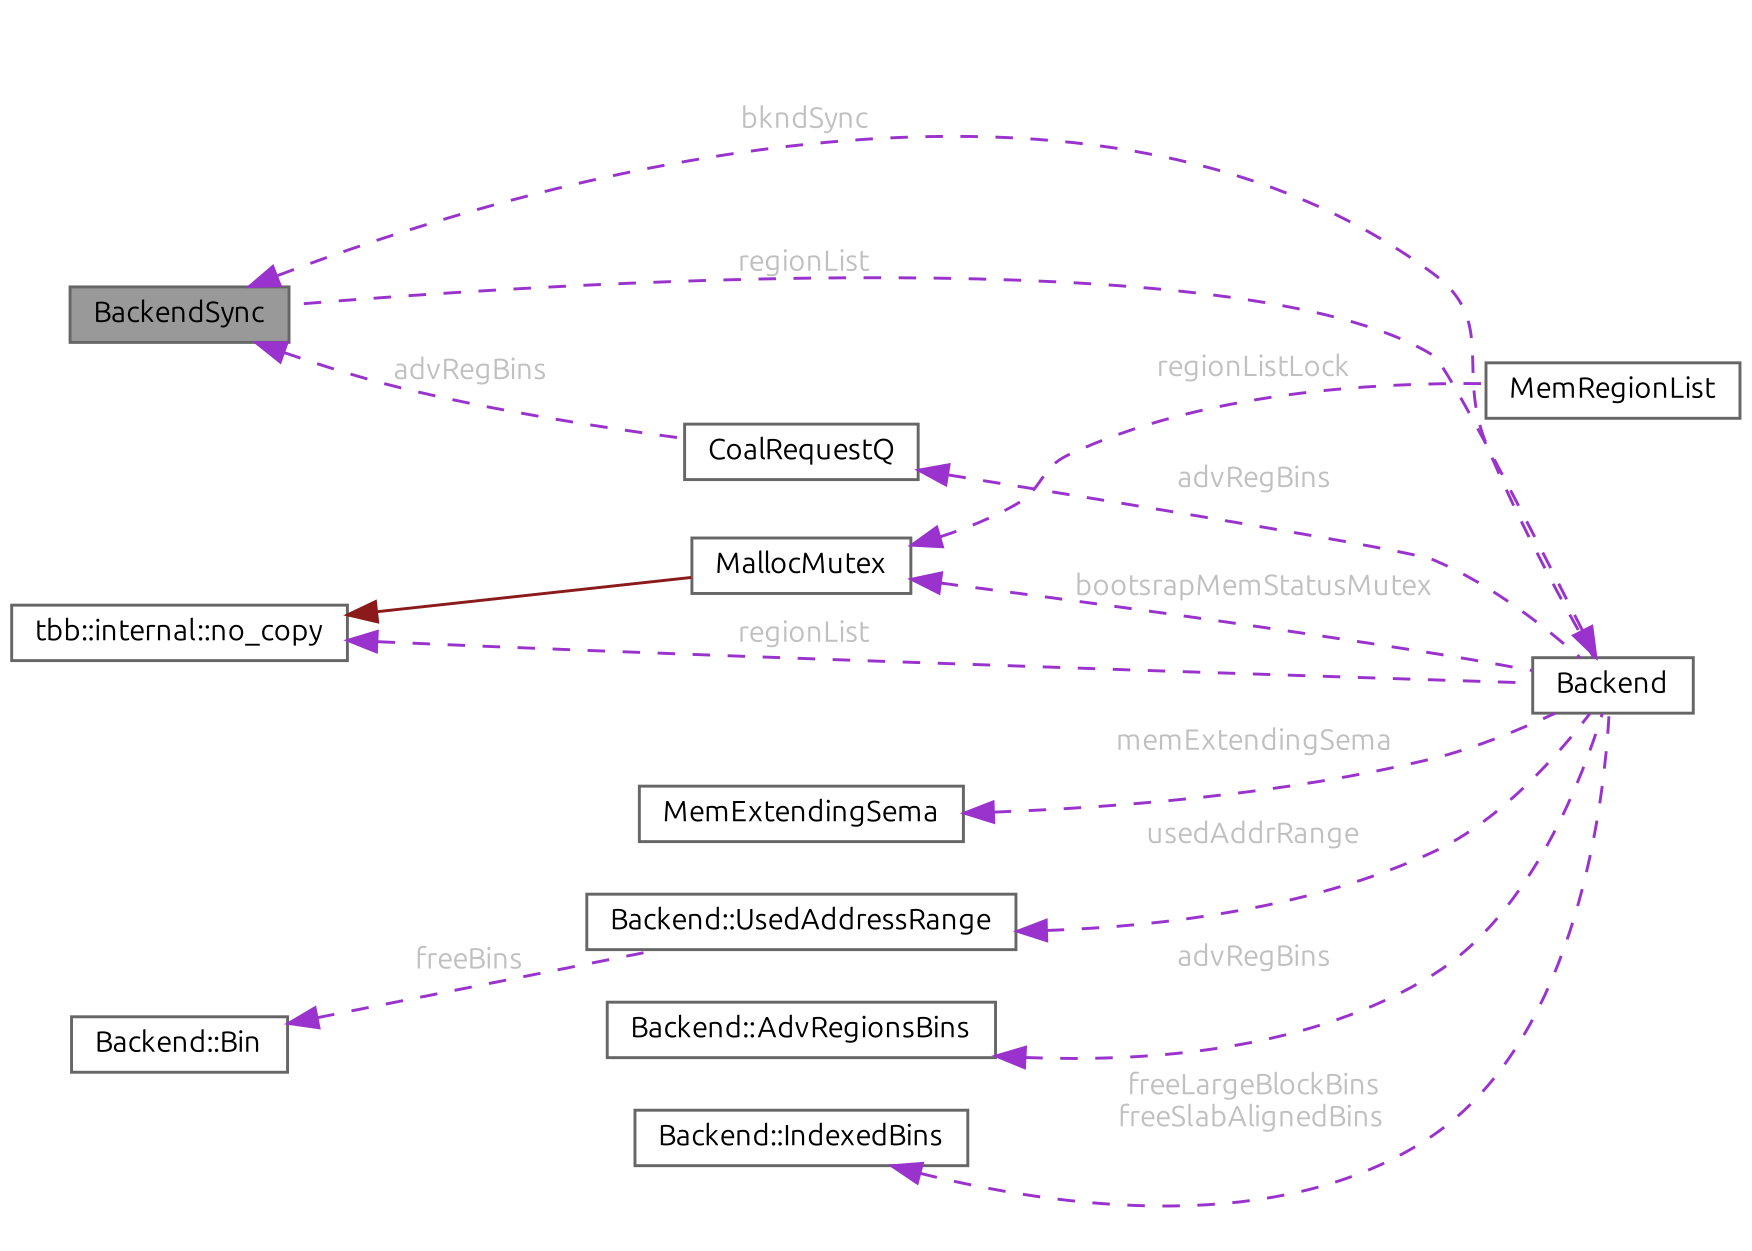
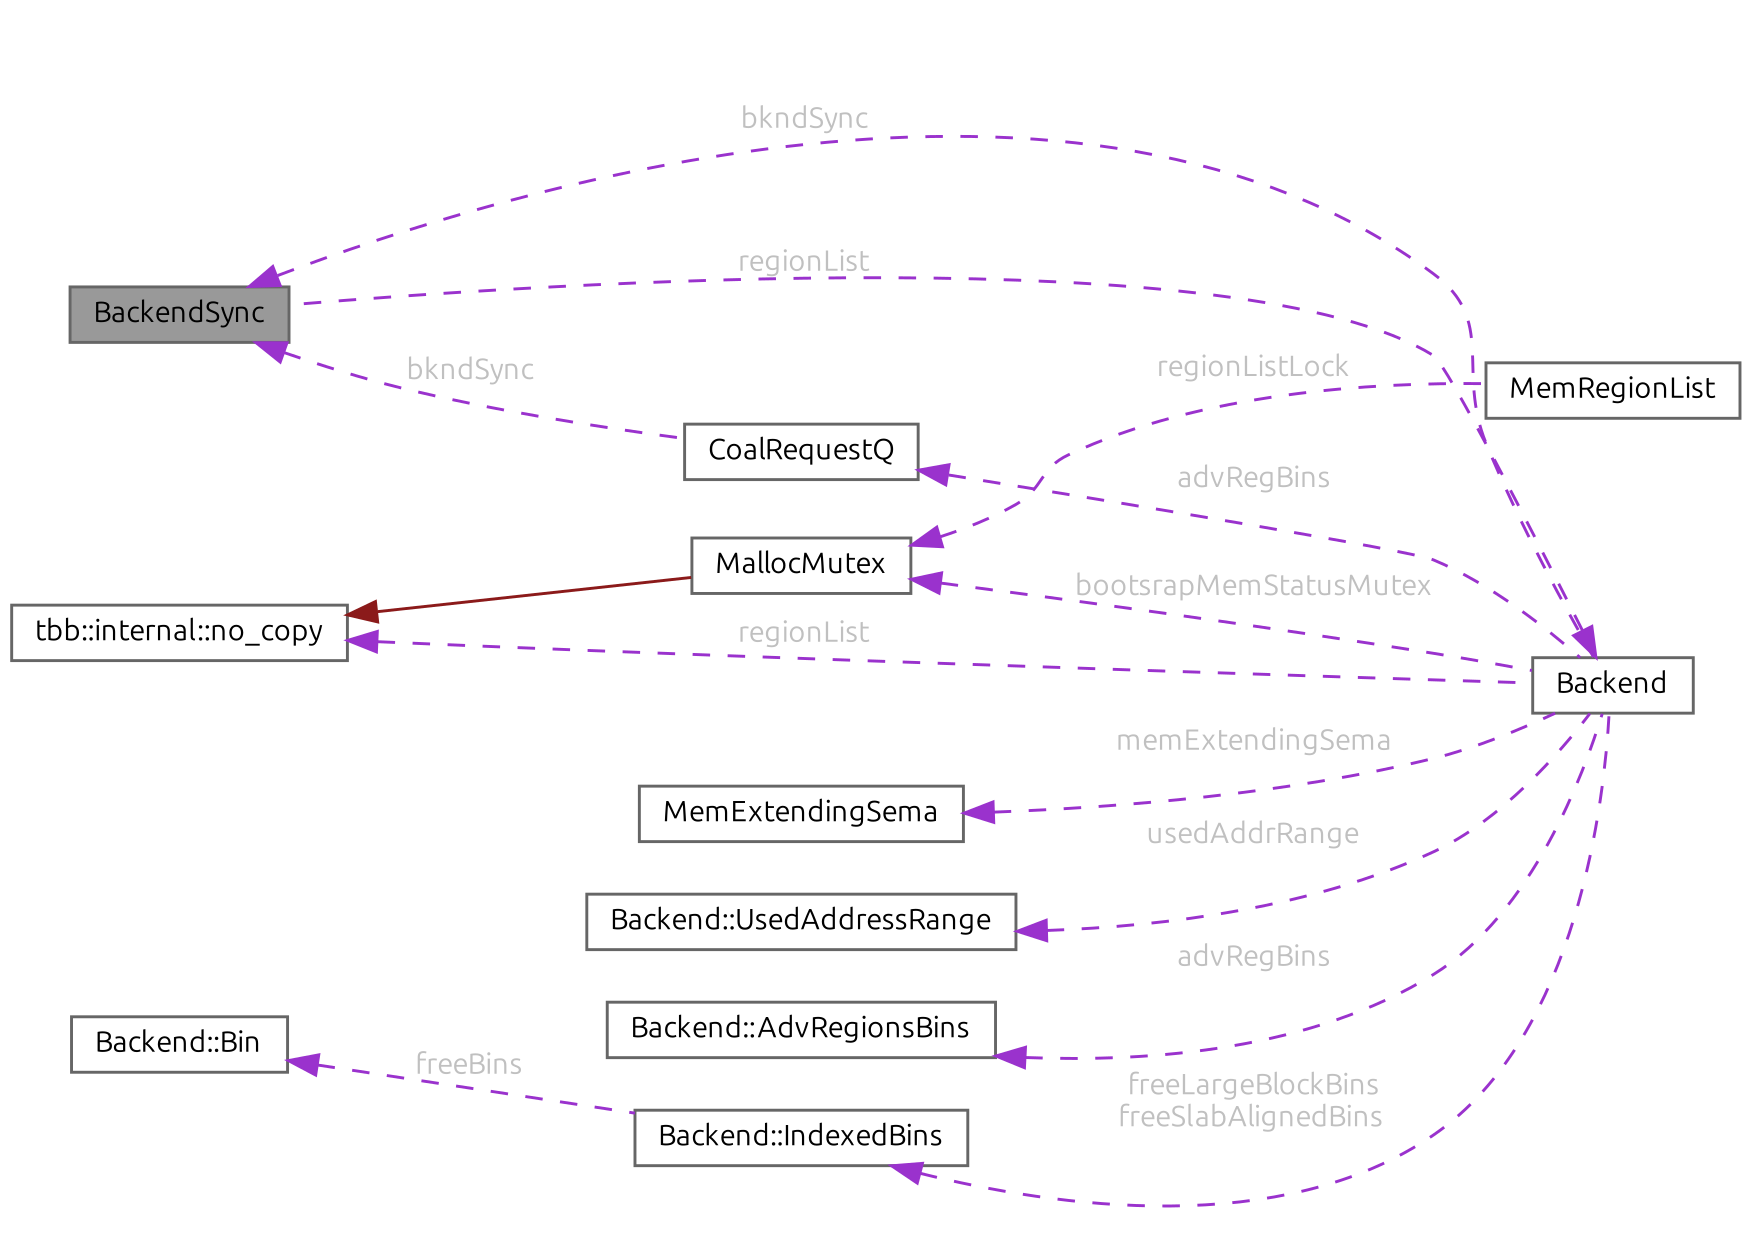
edge "CoalRequestQ" -> "BackendSync": label " advRegBins" -> " bkndSync"
edge "Backend::UsedAddressRange" -> "Backend::Bin": now "Backend::IndexedBins" -> "Backend::Bin"
